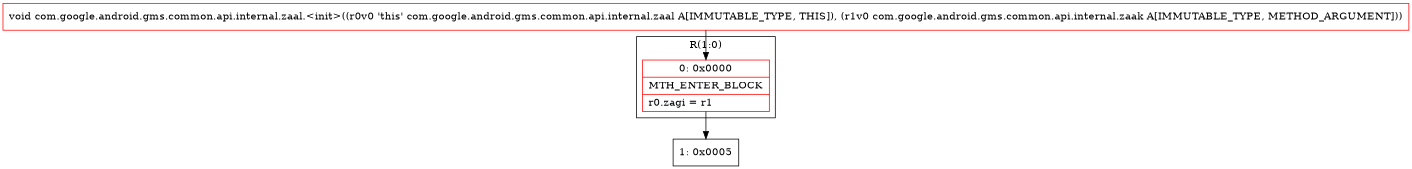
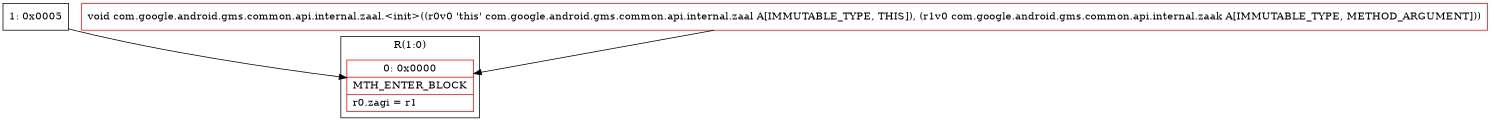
edge "0: 0x0000" -> "1: 0x0005": reversed
